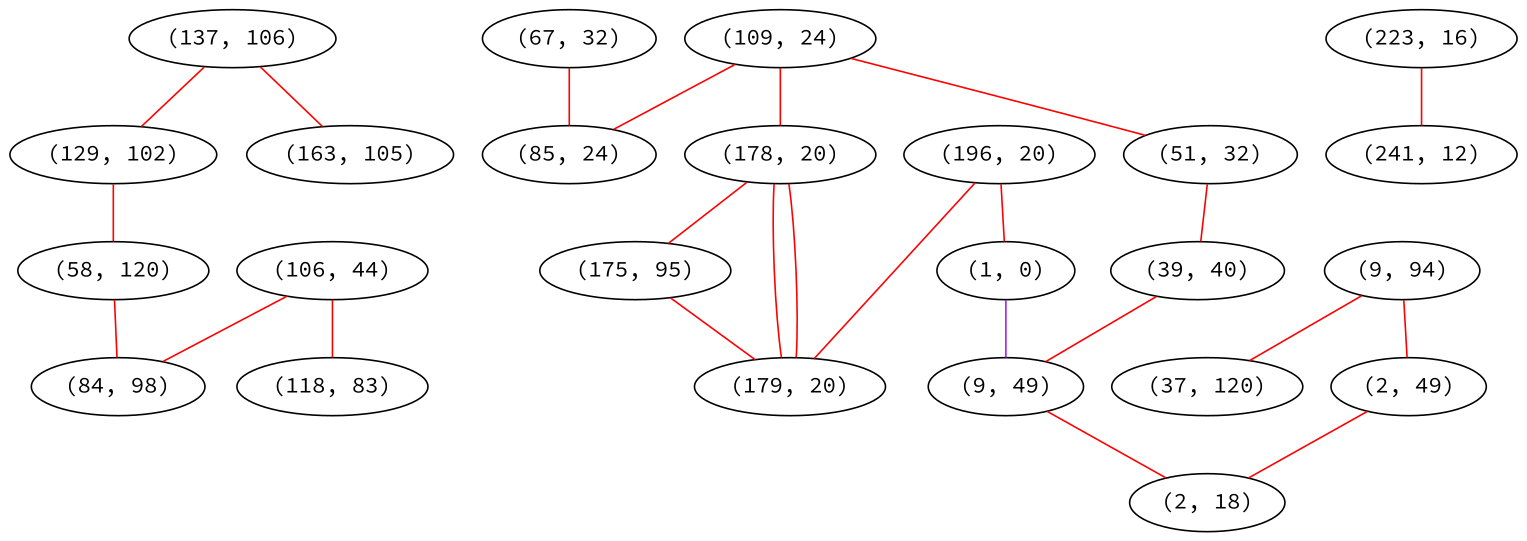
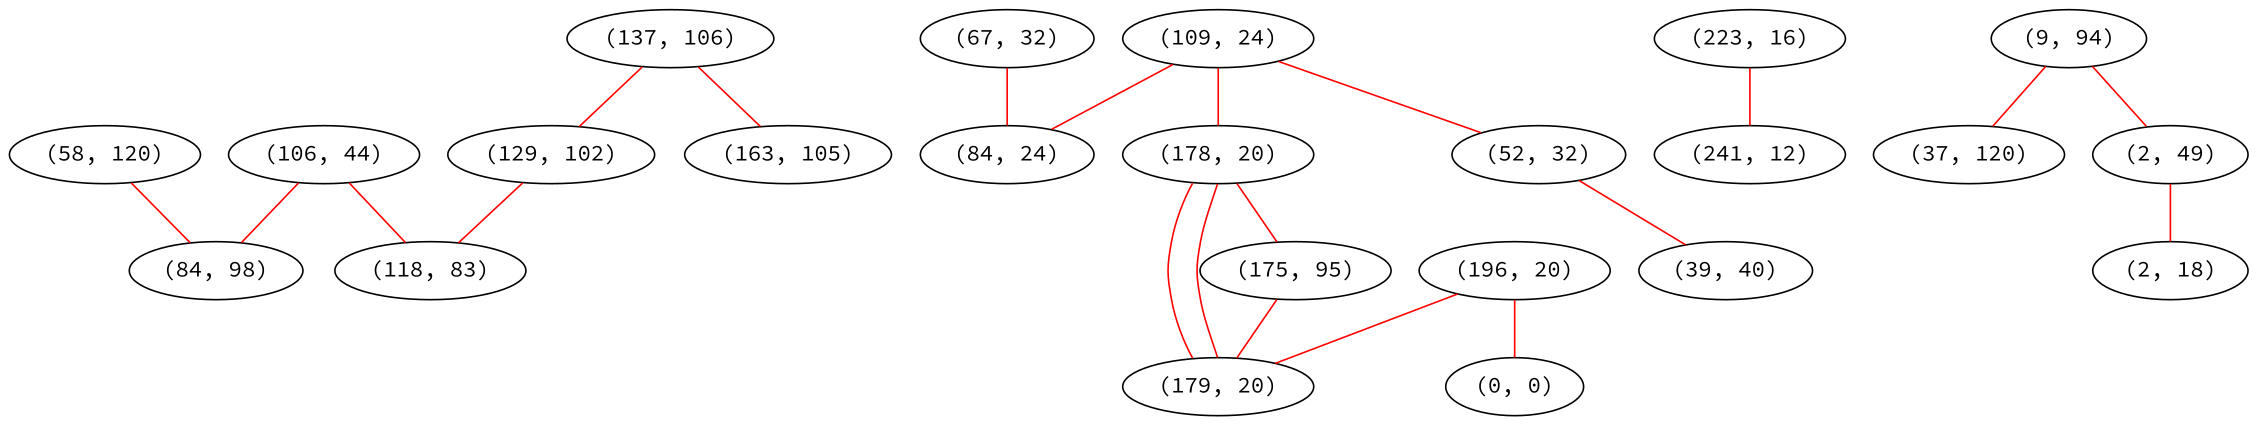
node "(85, 24)": label "(85, 24)" -> "(84, 24)"
node "(51, 32)": label "(51, 32)" -> "(52, 32)"
edge "(129, 102)" -- "(58, 120)": now "(129, 102)" -- "(118, 83)"
node "(1, 0)": label "(1, 0)" -> "(0, 0)"
node "(9, 49)": removed
